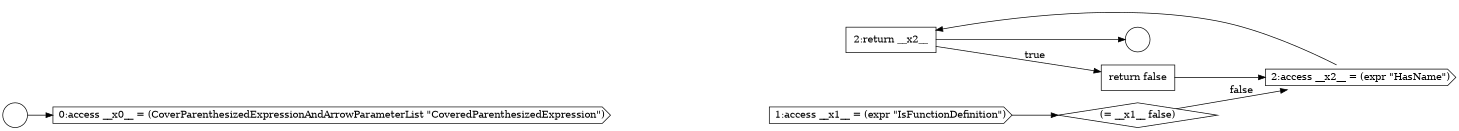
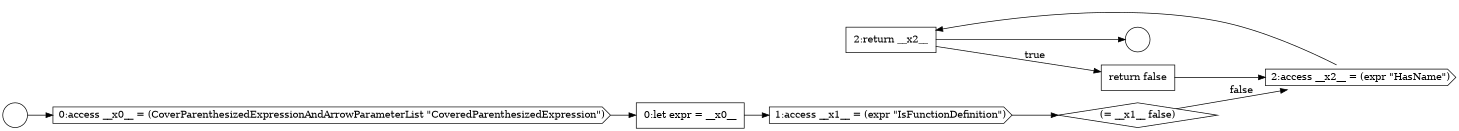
node "0:let expr = __x0__": added
